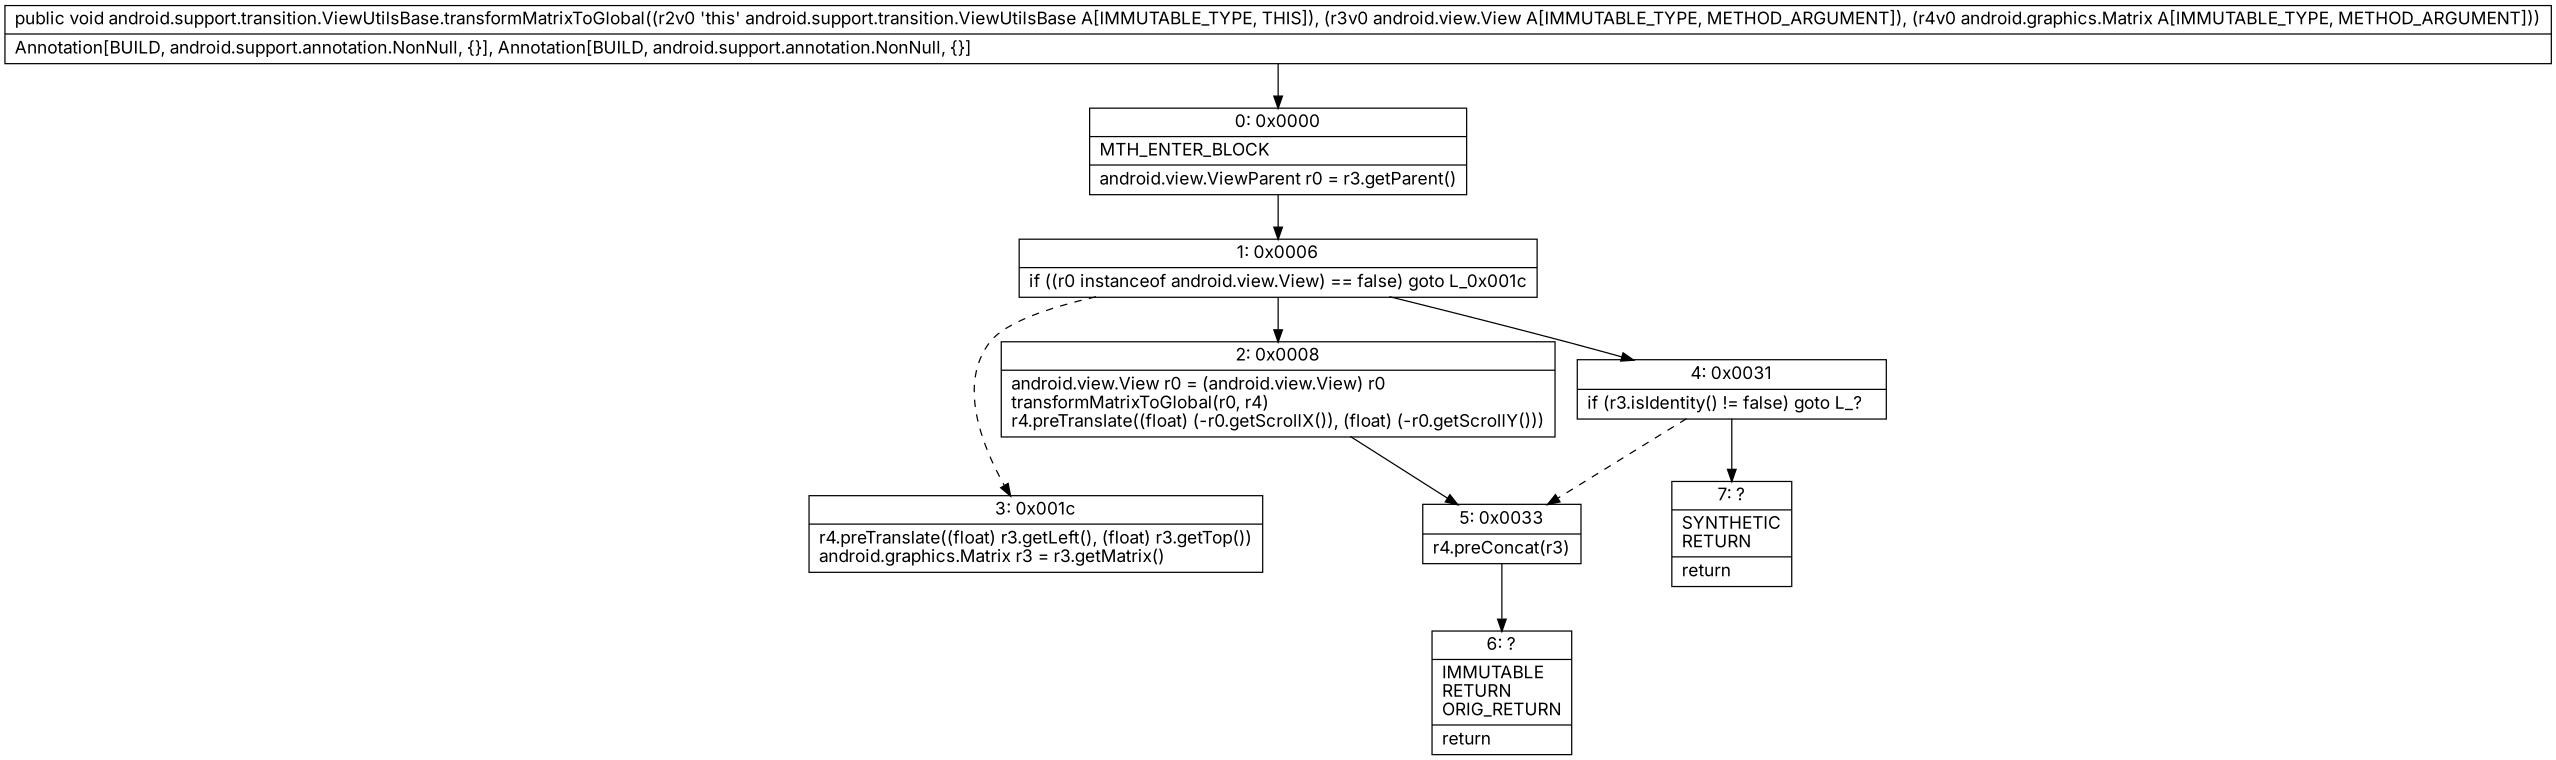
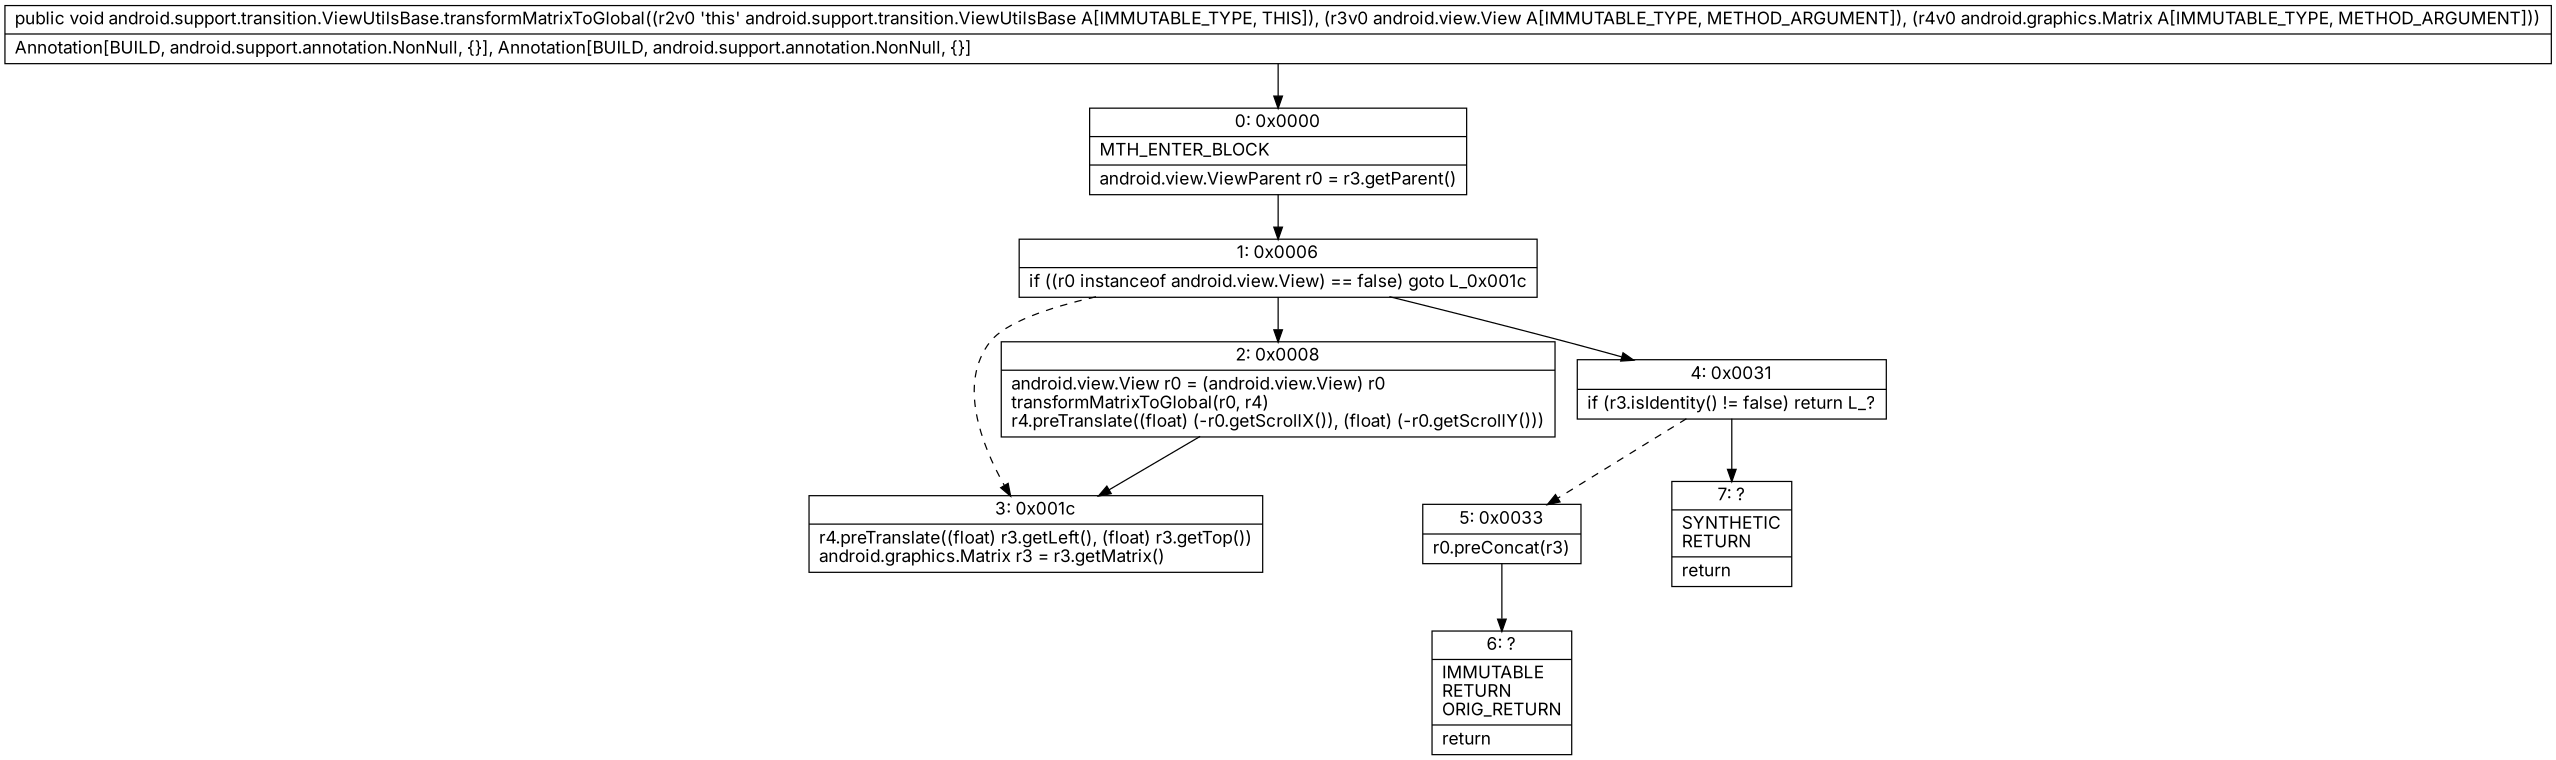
node "4: 0x0031": text "if (r3.isIdentity() != false) goto L_?" -> "if (r3.isIdentity() != false) return L_?"
edge "2: 0x0008" -> "5: 0x0033": now "2: 0x0008" -> "3: 0x001c"
node "5: 0x0033": text "r4.preConcat(r3)" -> "r0.preConcat(r3)"
